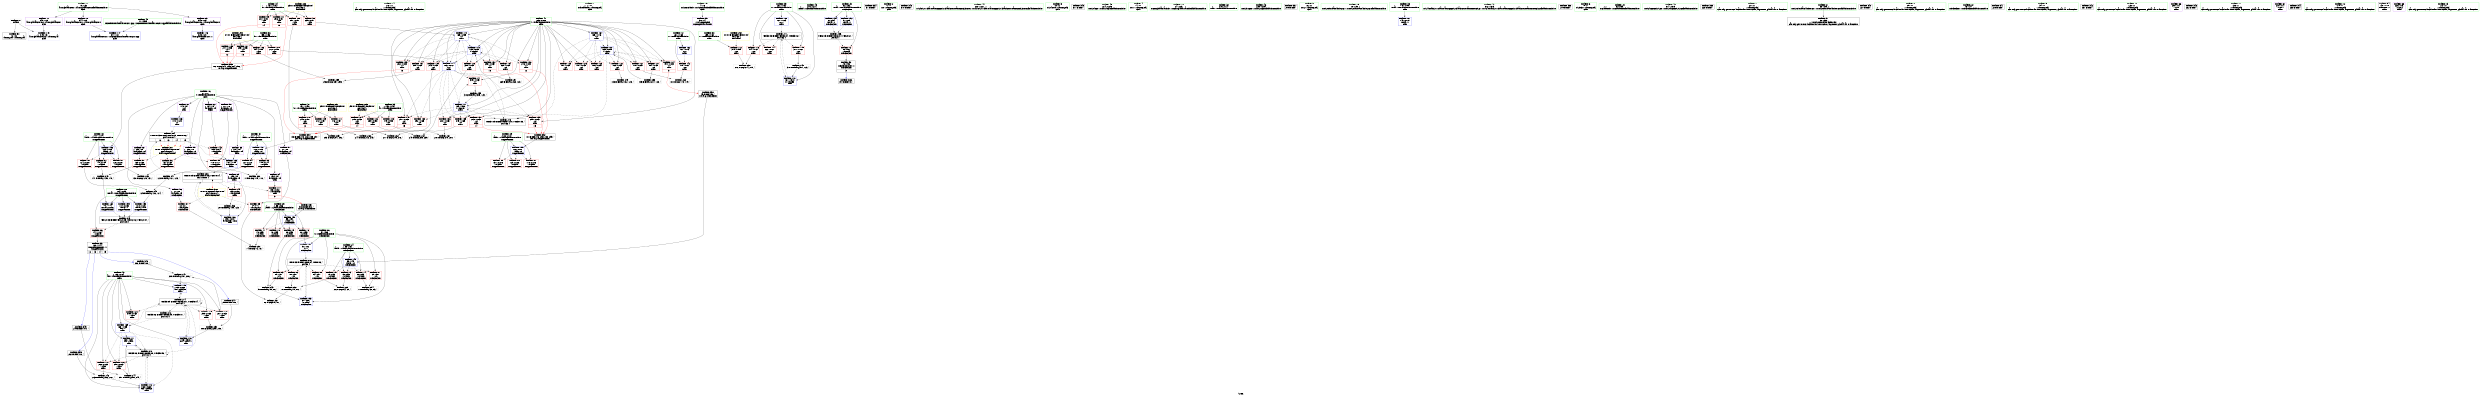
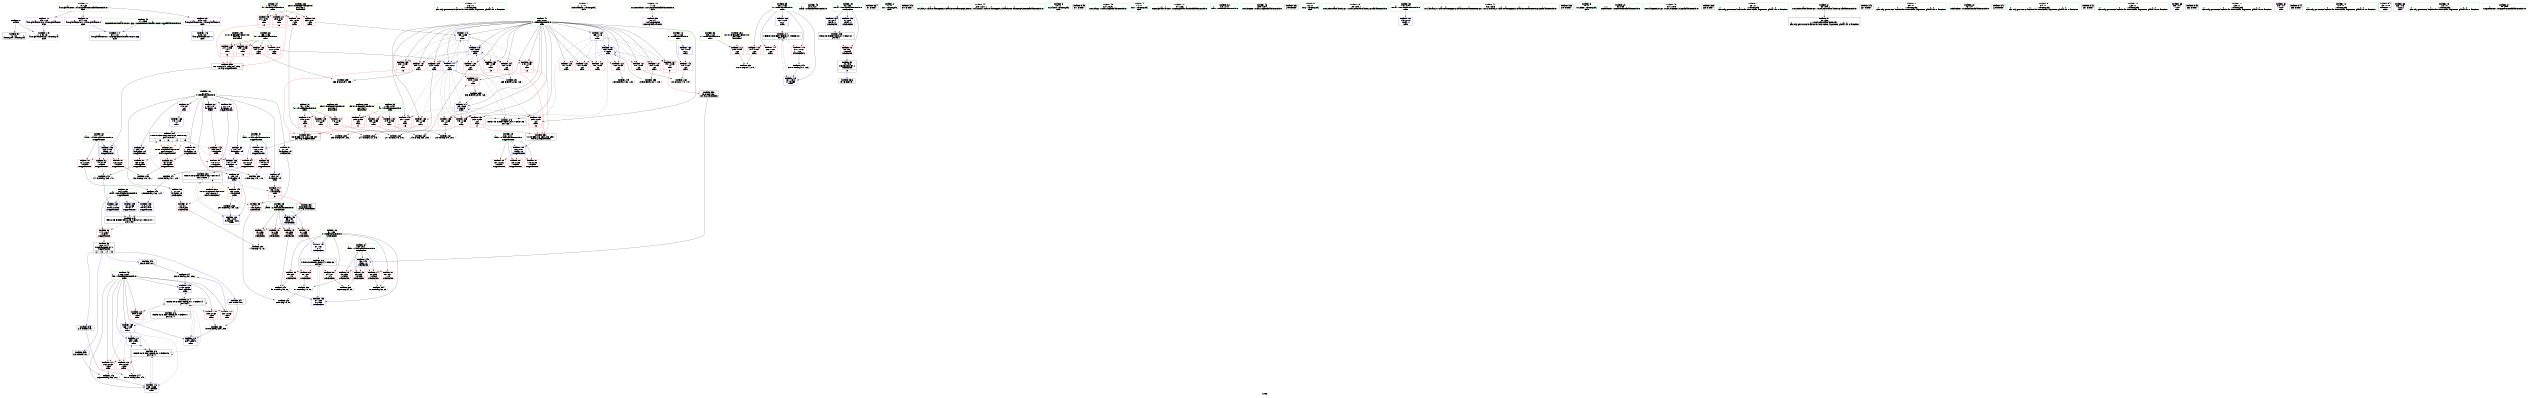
node "NodeID: 27": added
node "NodeID: 115": text "main" -> "traitsIcEERSt"
